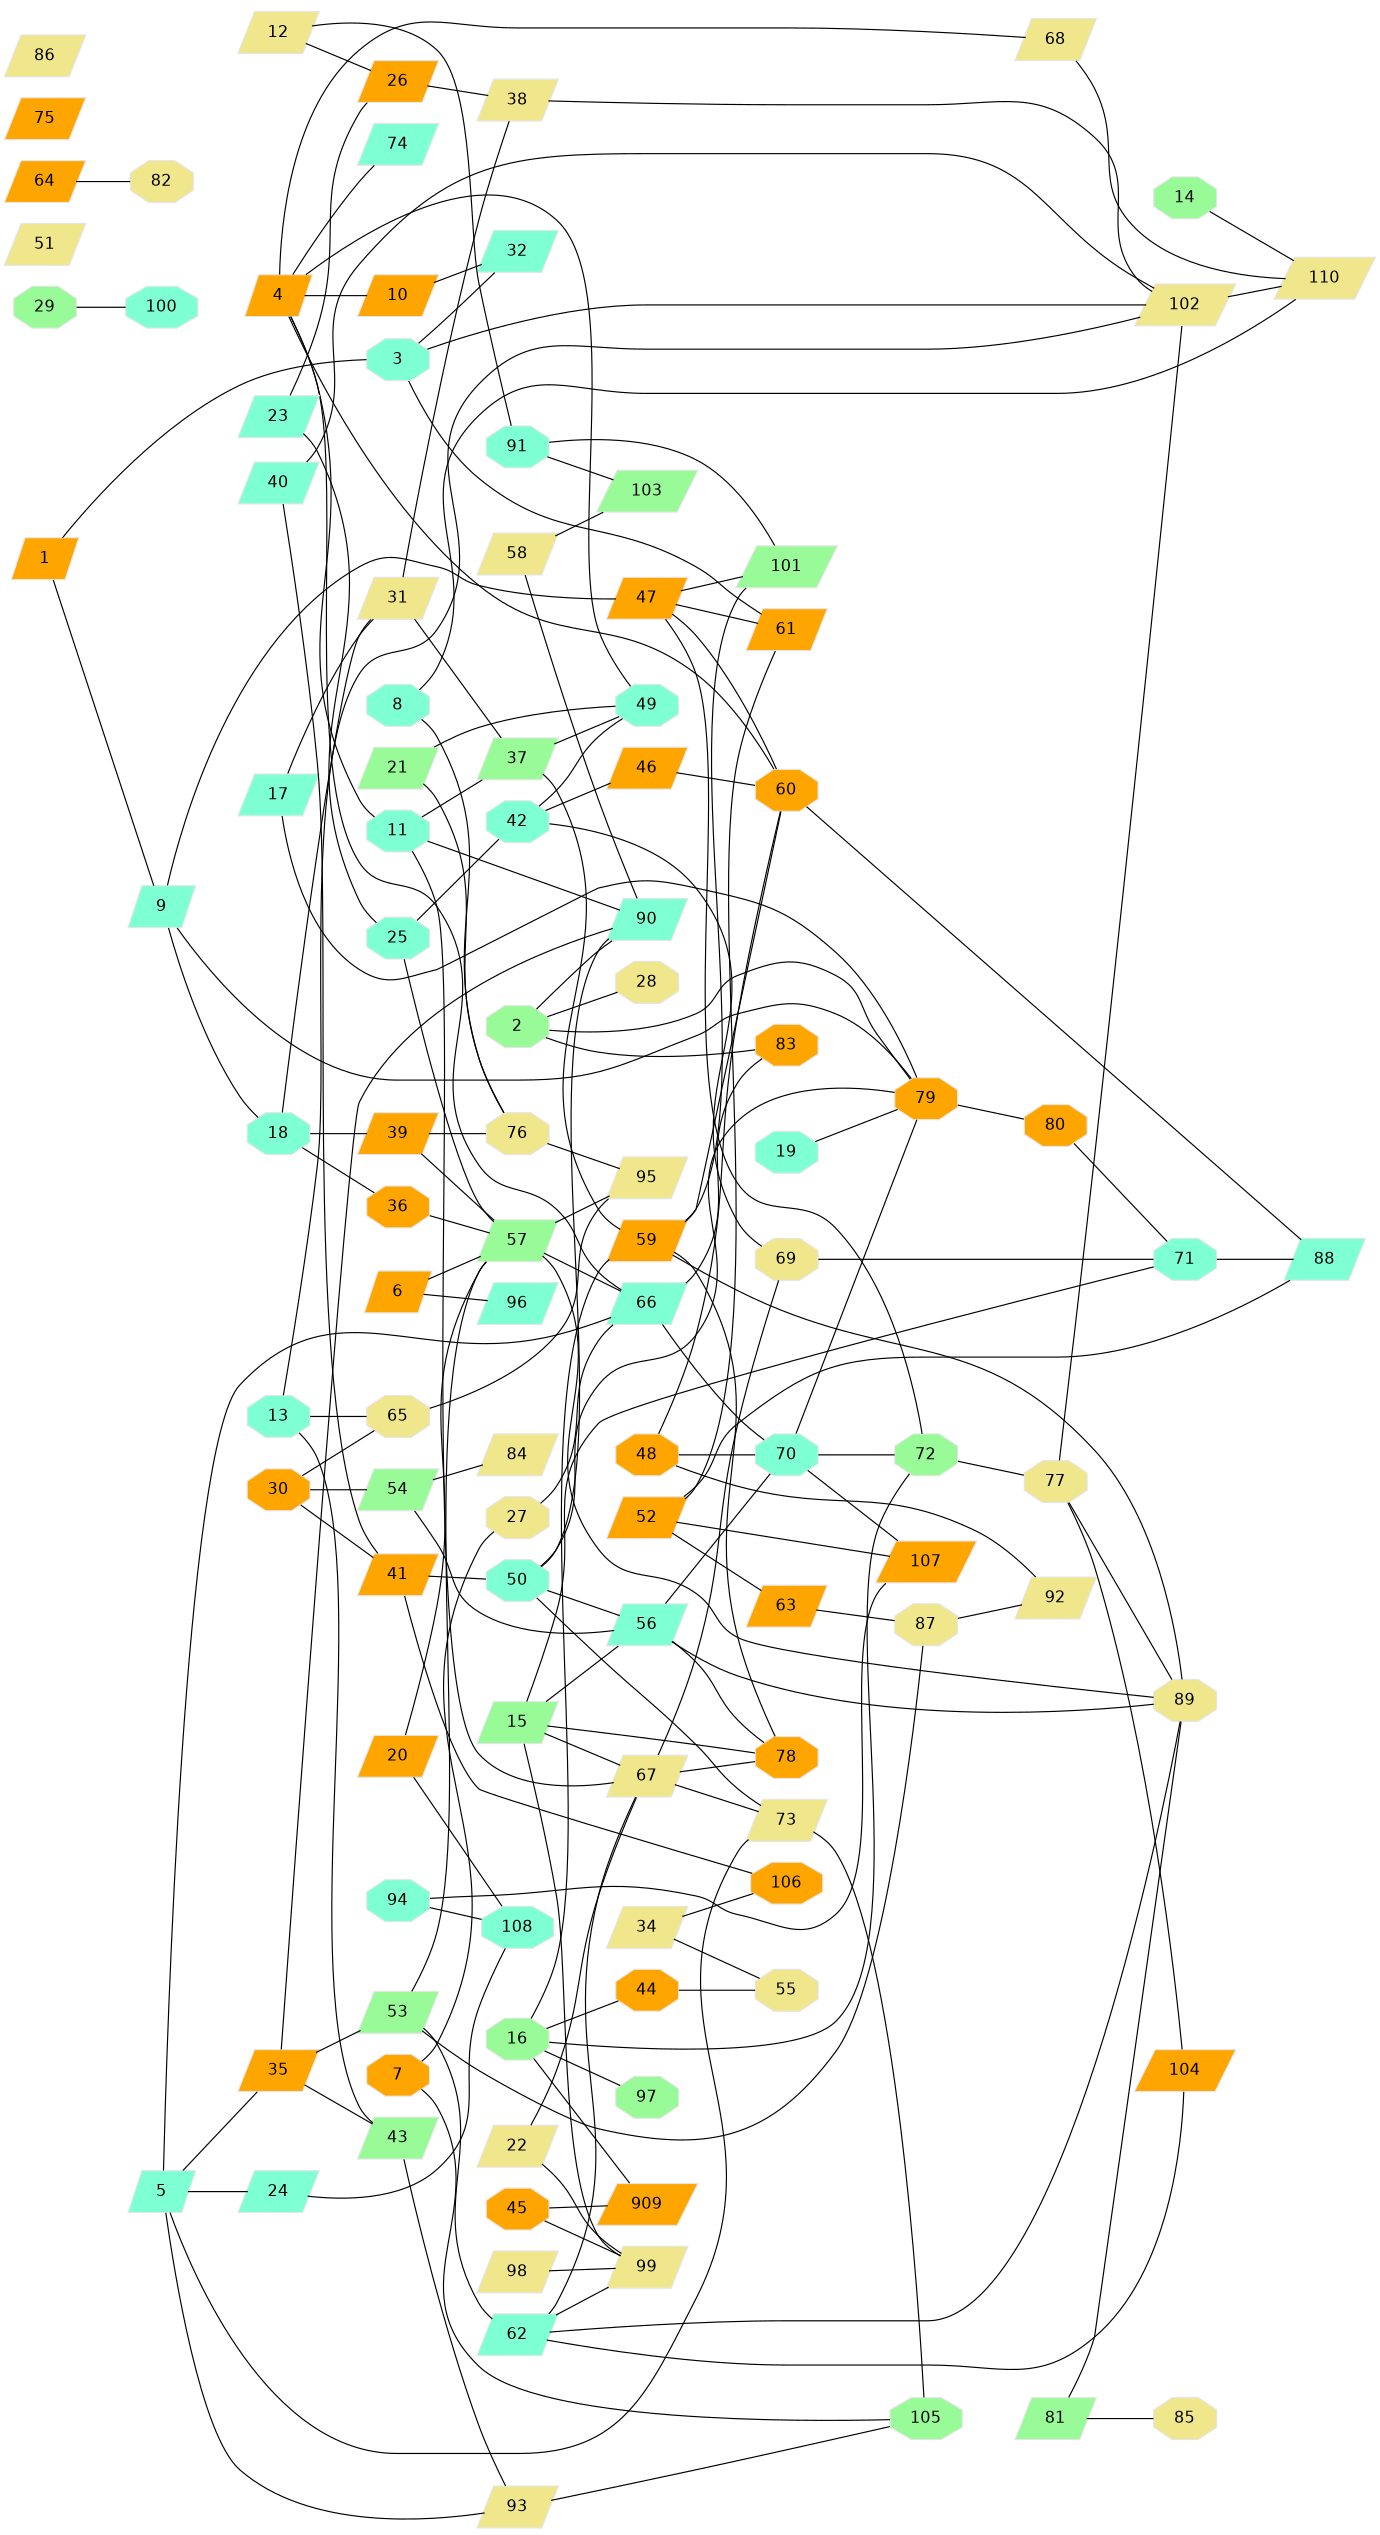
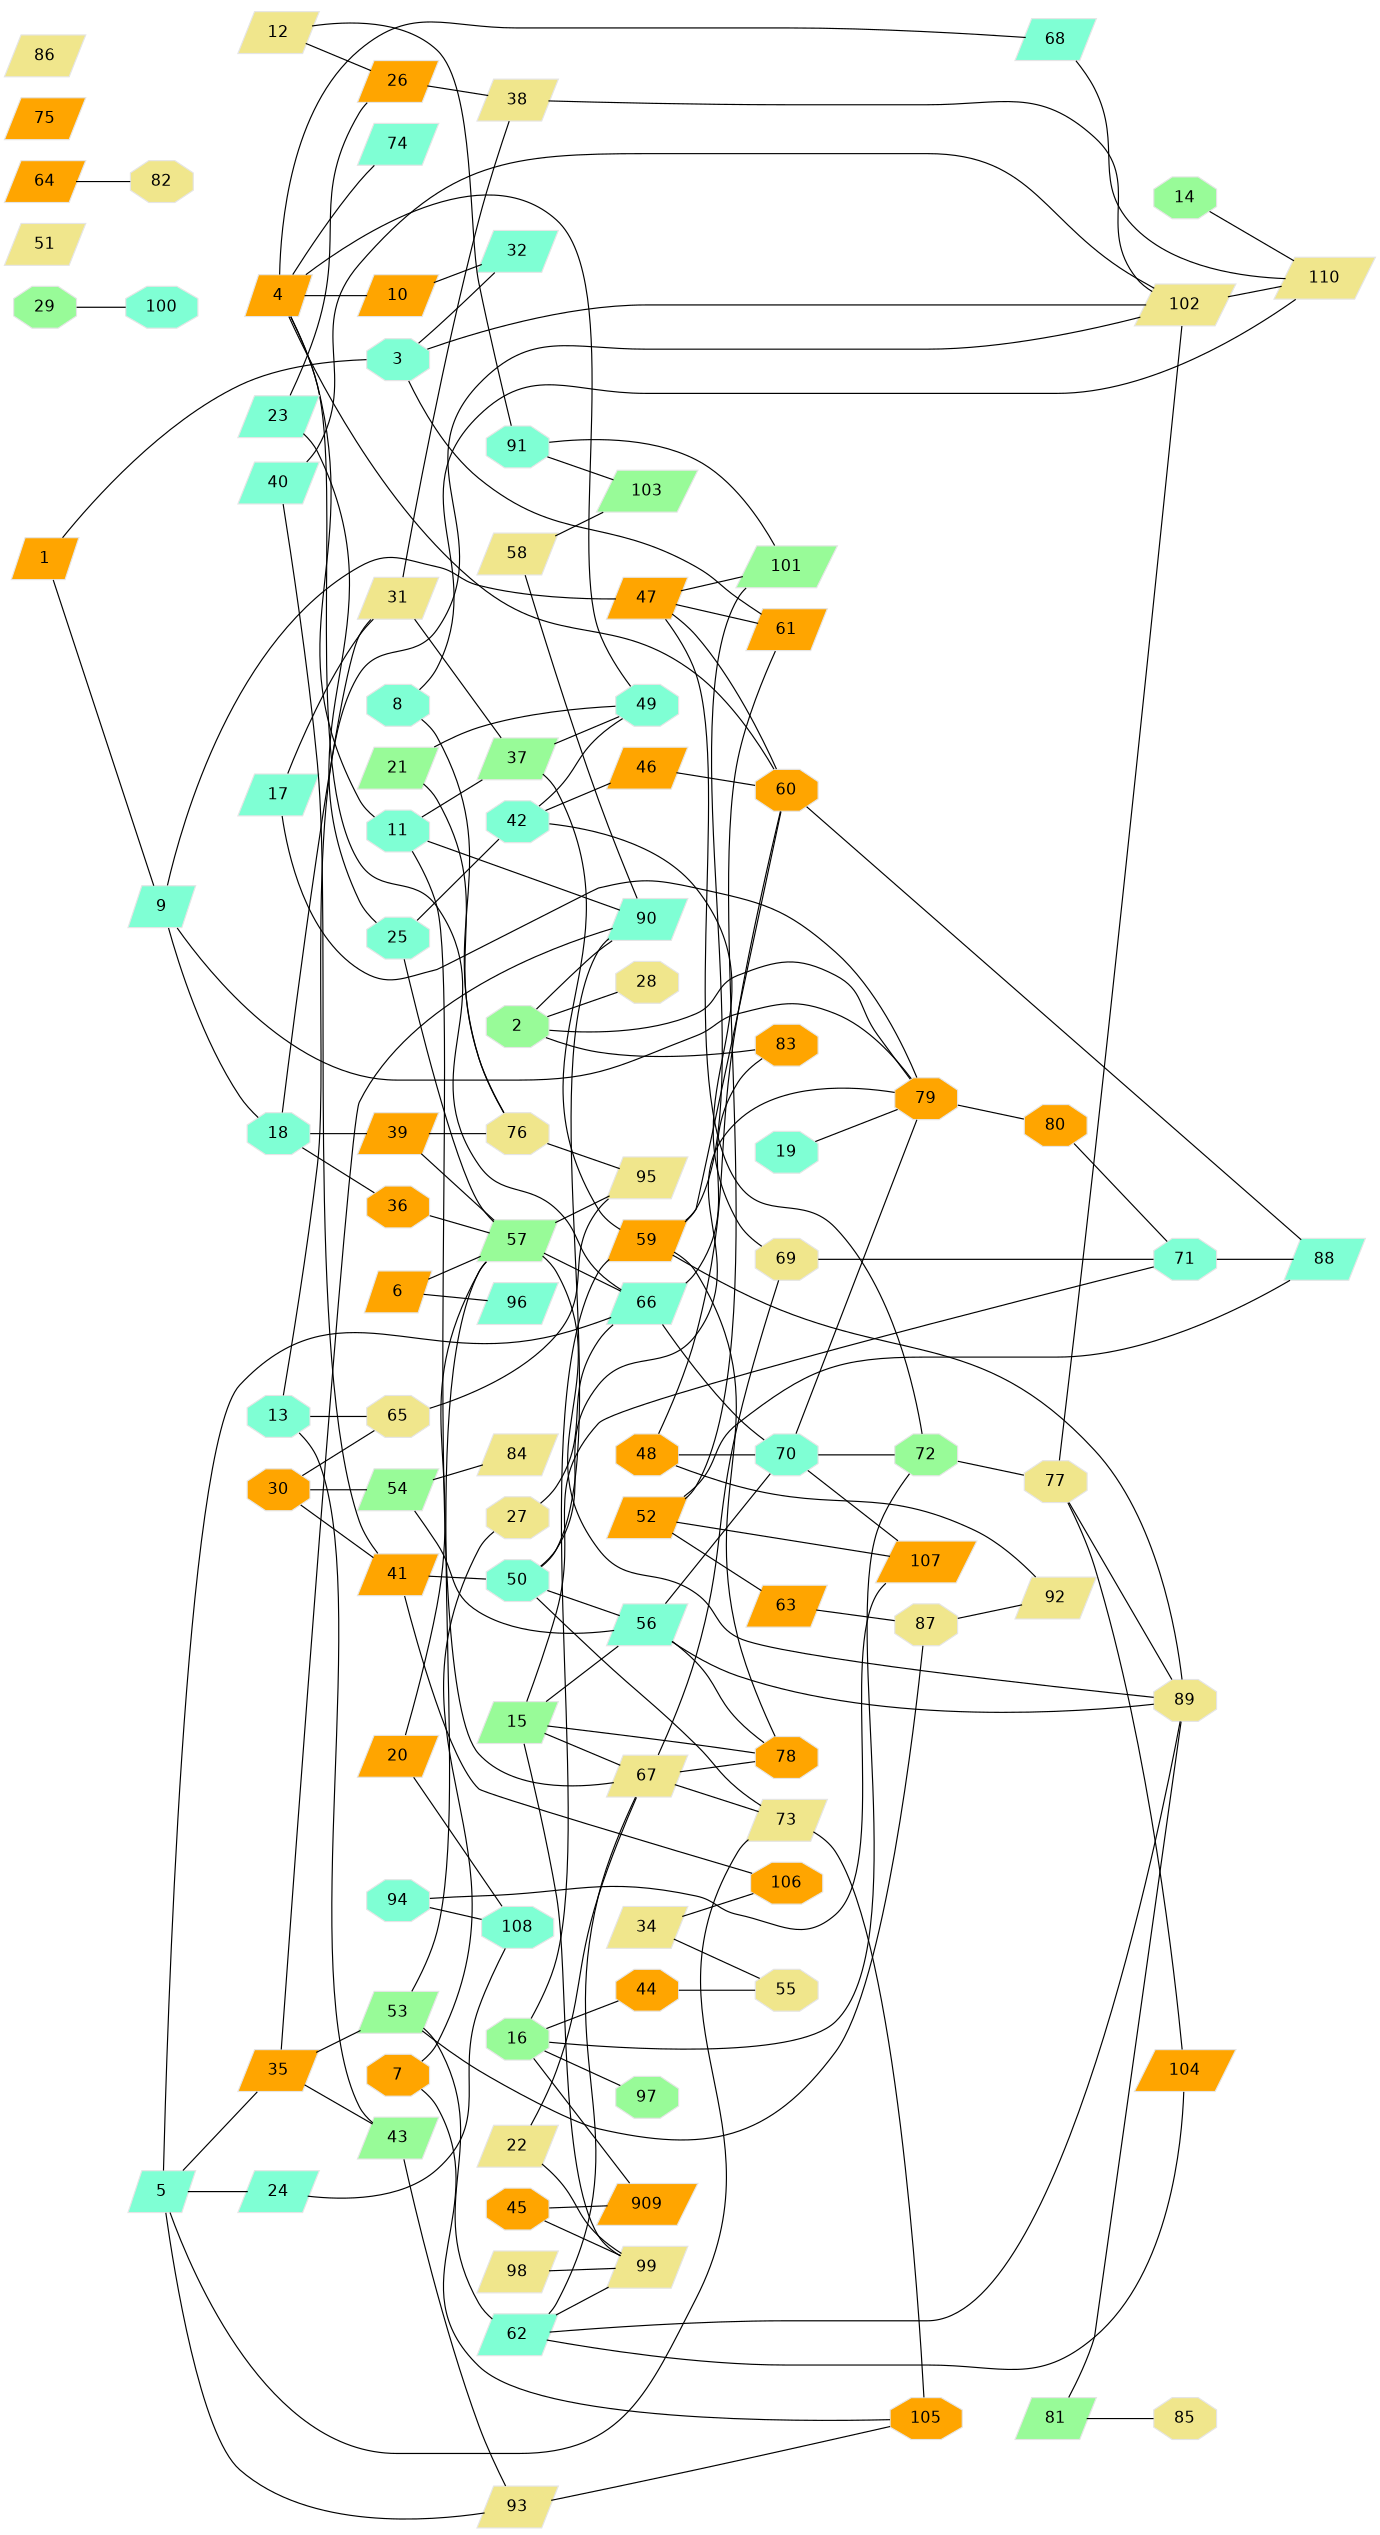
node "68": fillcolor khaki -> aquamarine
node "105": fillcolor palegreen -> orange
